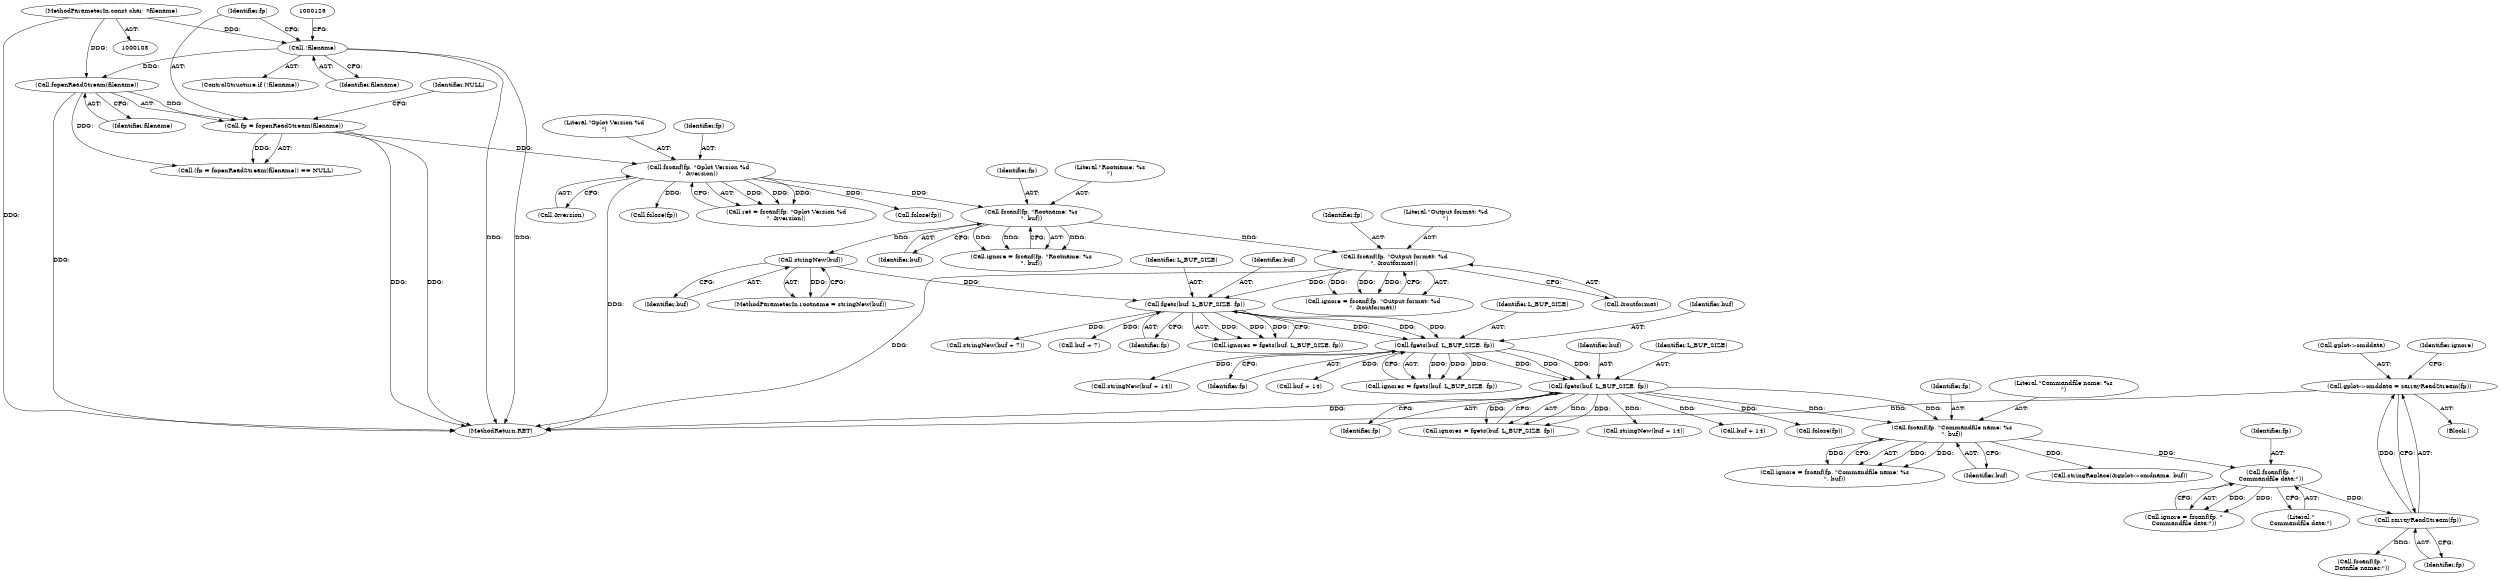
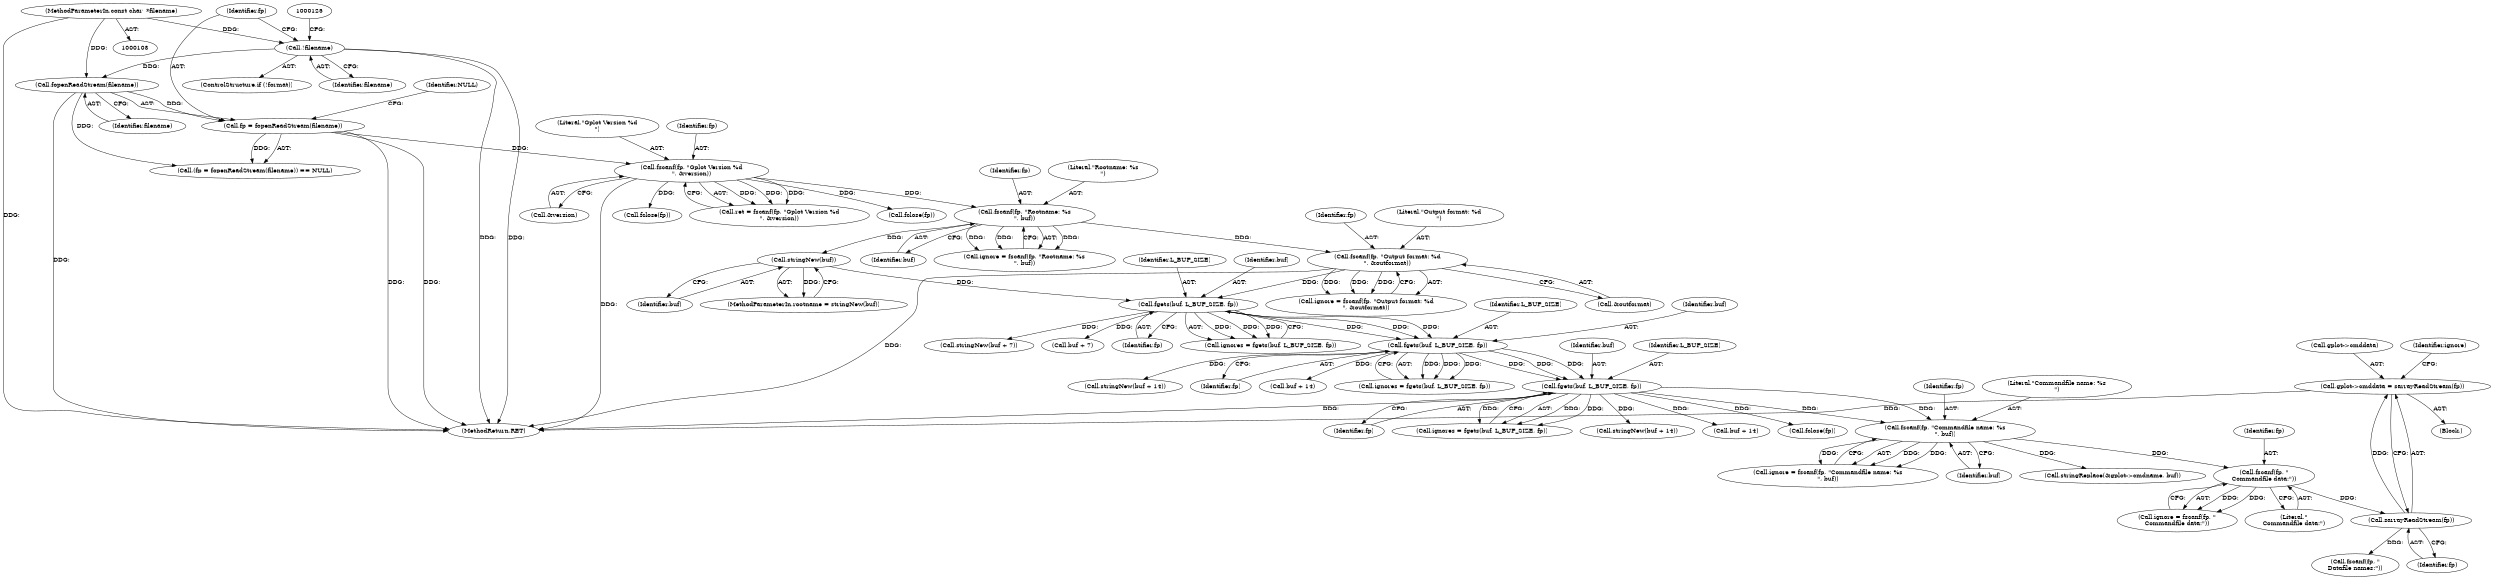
node "(ControlStructure,if (!filename))": label "(ControlStructure,if (!filename))" -> "(ControlStructure,if (!format))"
